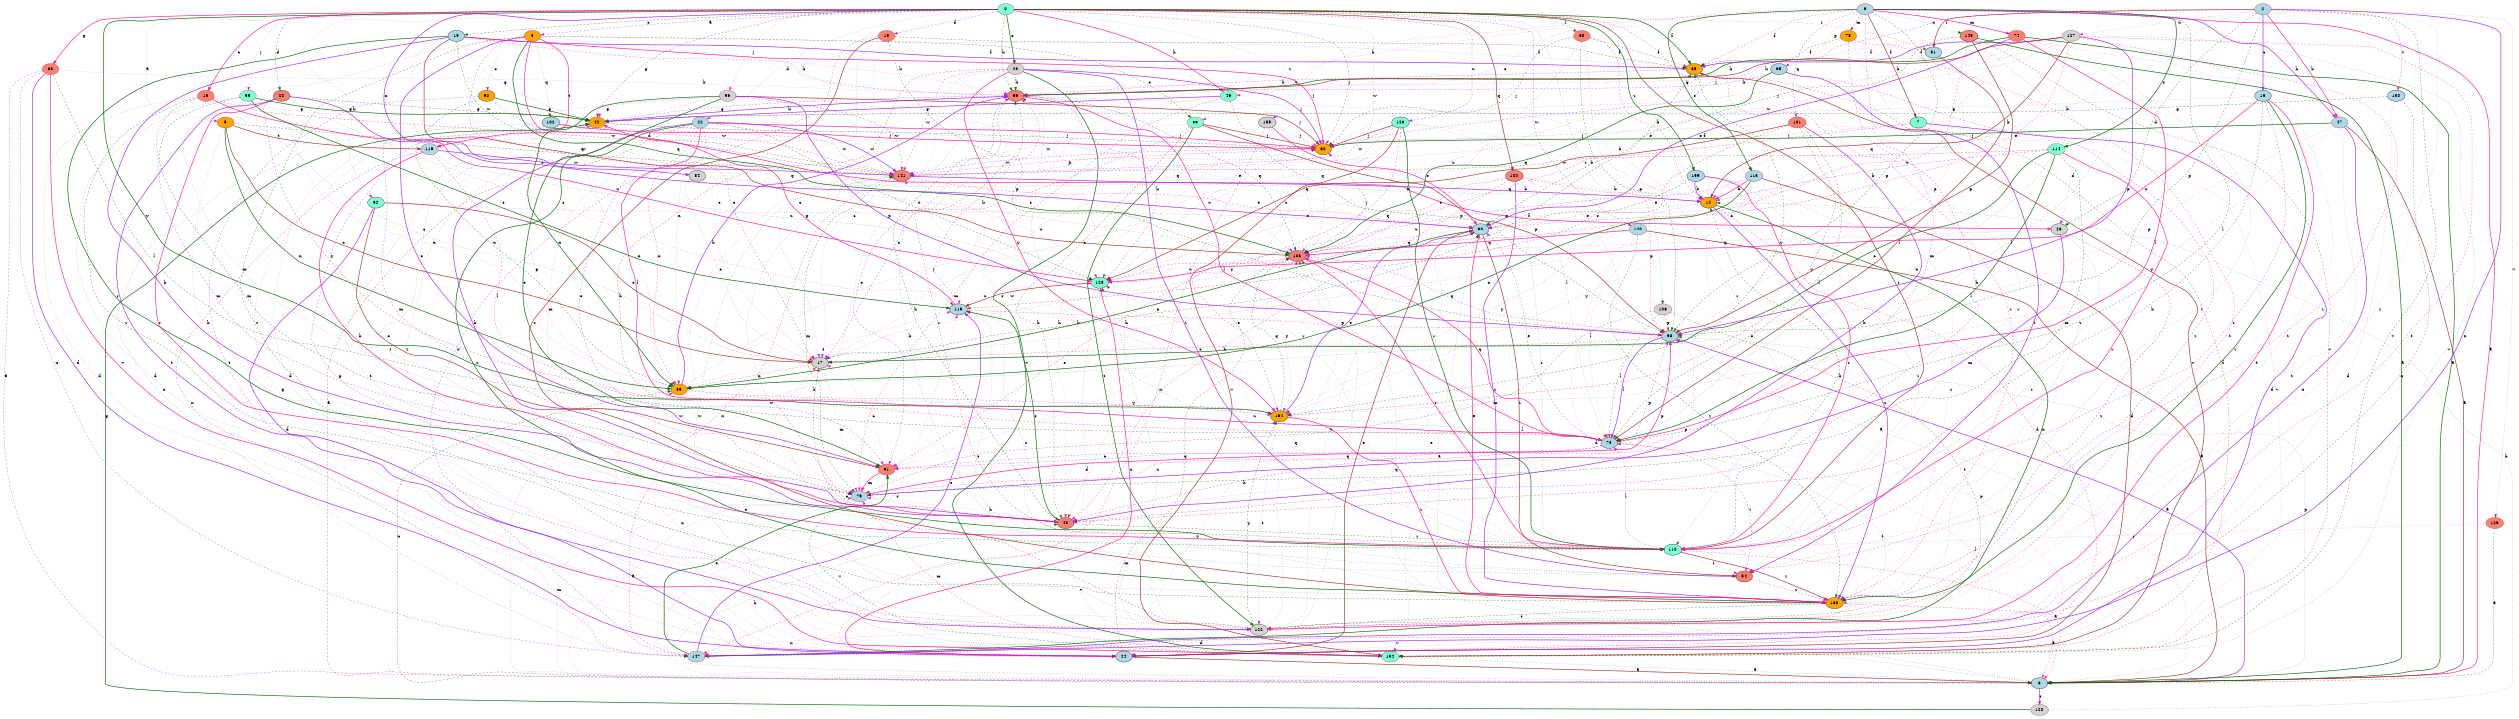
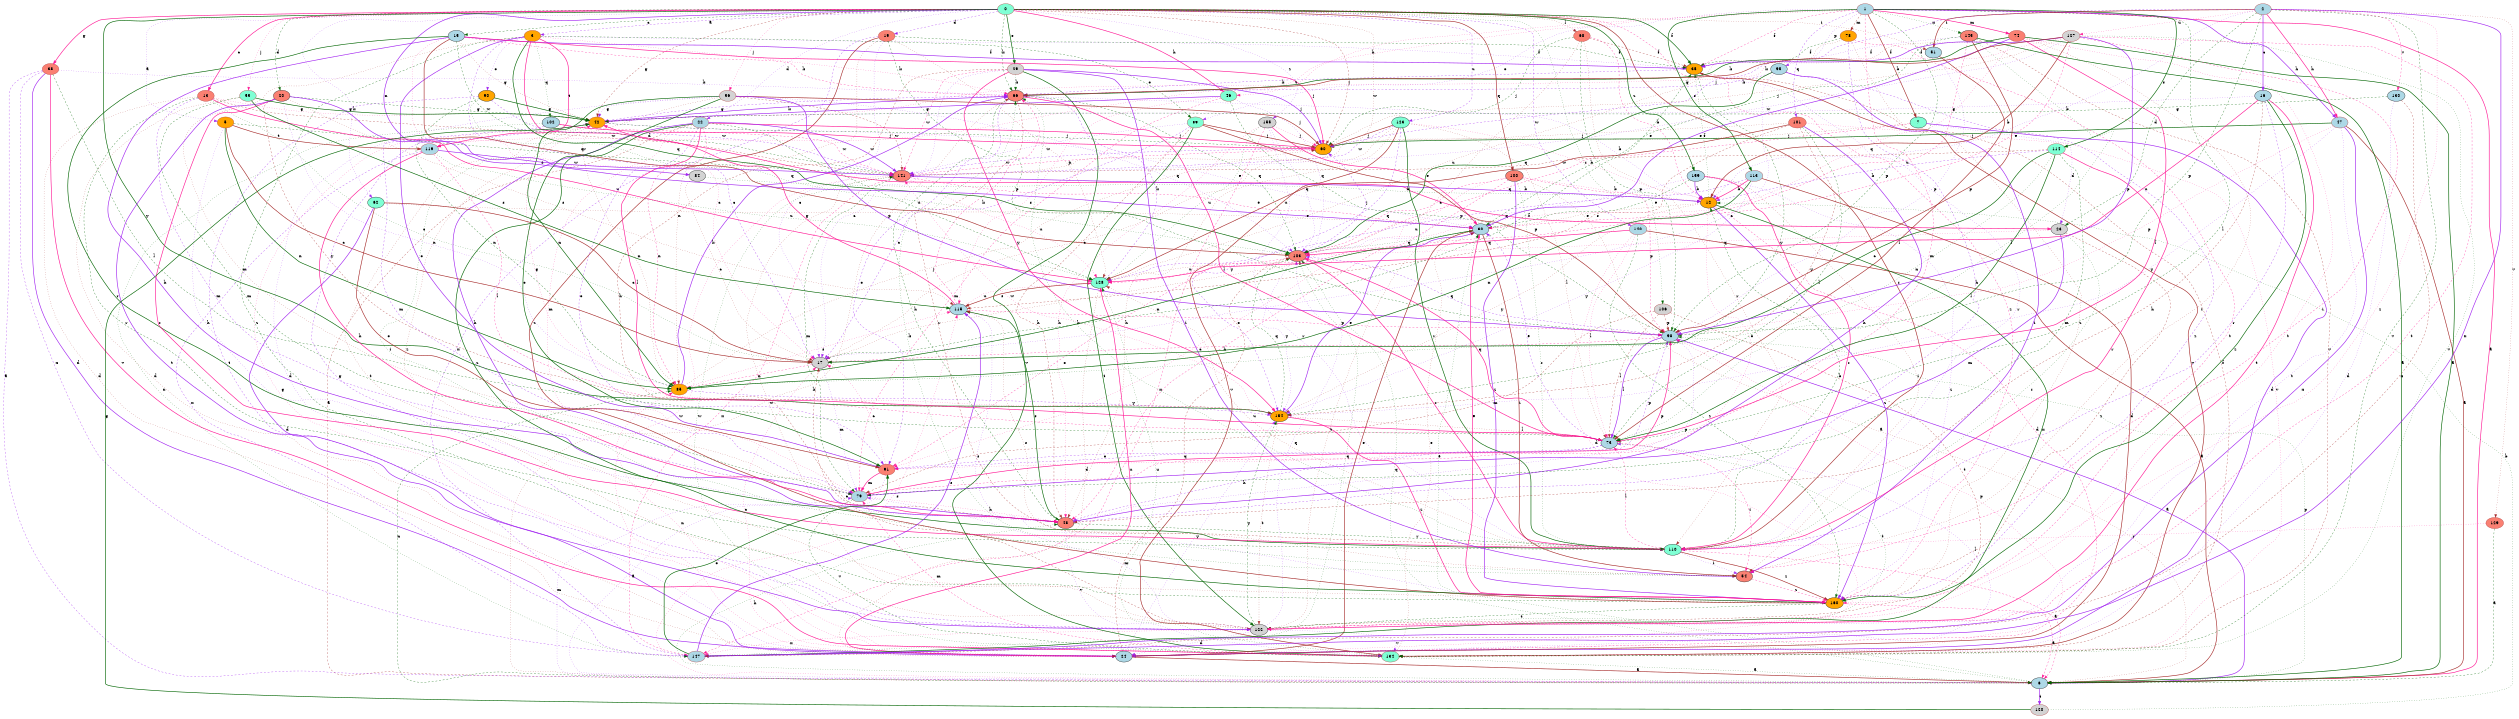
node "9": label "9" -> "1"
